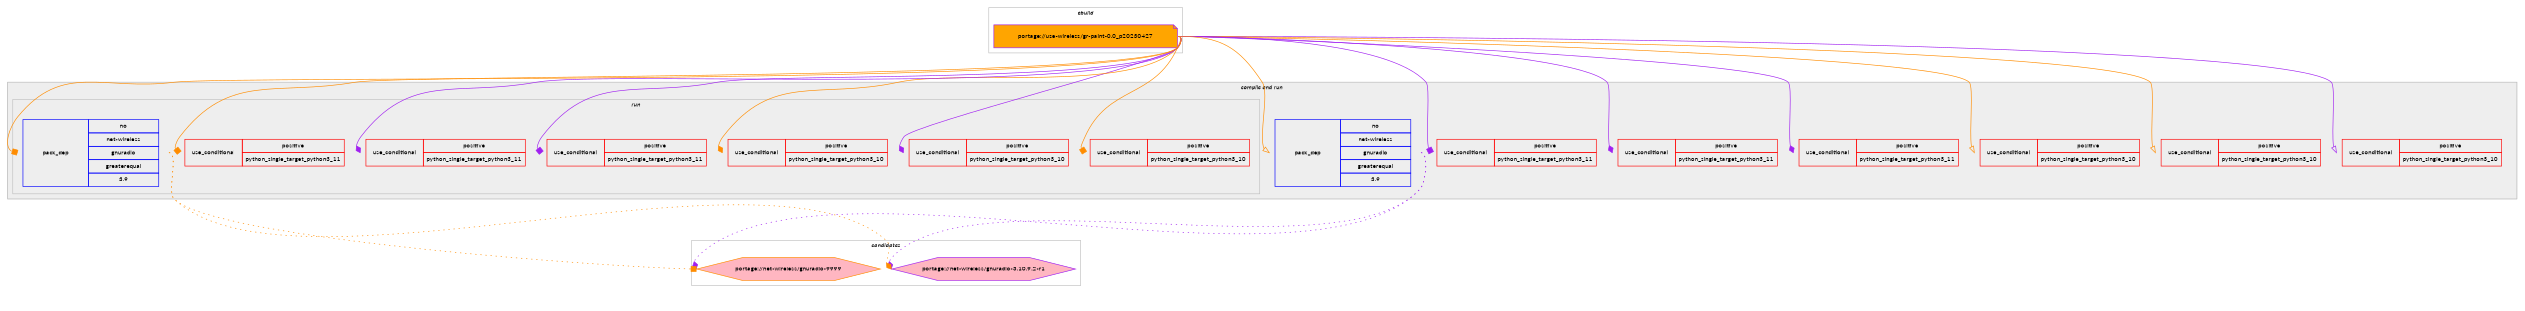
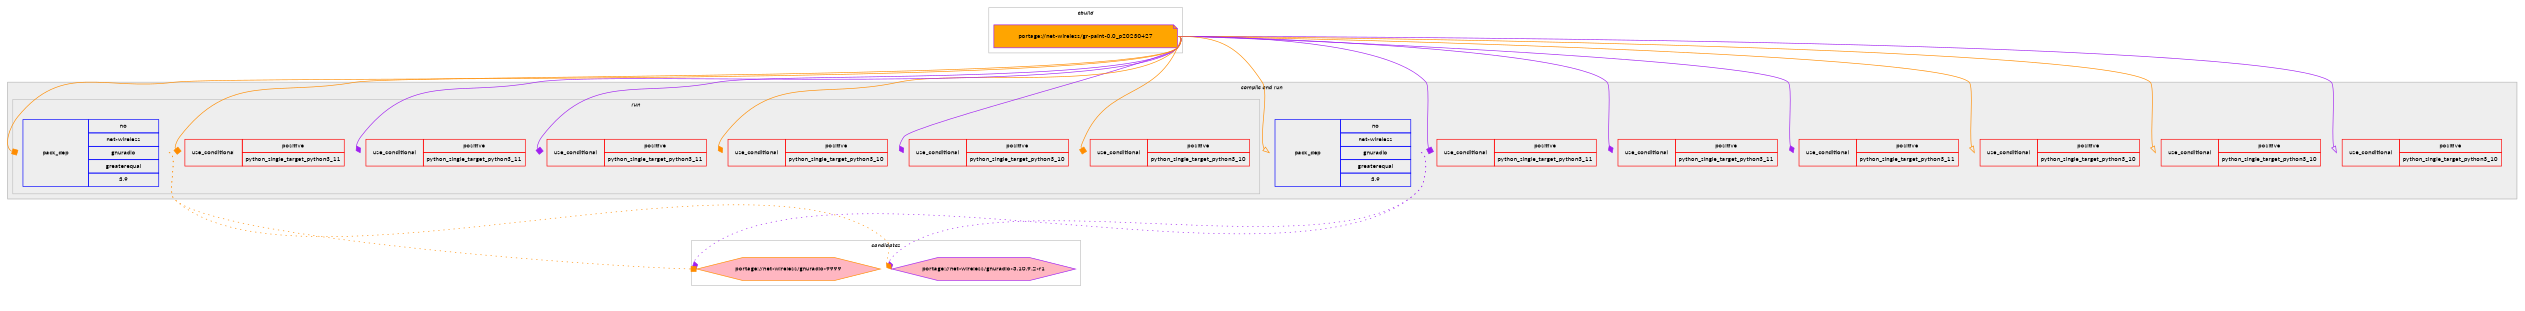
node "portage://use-wireless/gr-paint-0.0_p20230427": label "portage://use-wireless/gr-paint-0.0_p20230427" -> "portage://net-wireless/gr-paint-0.0_p20230427"
